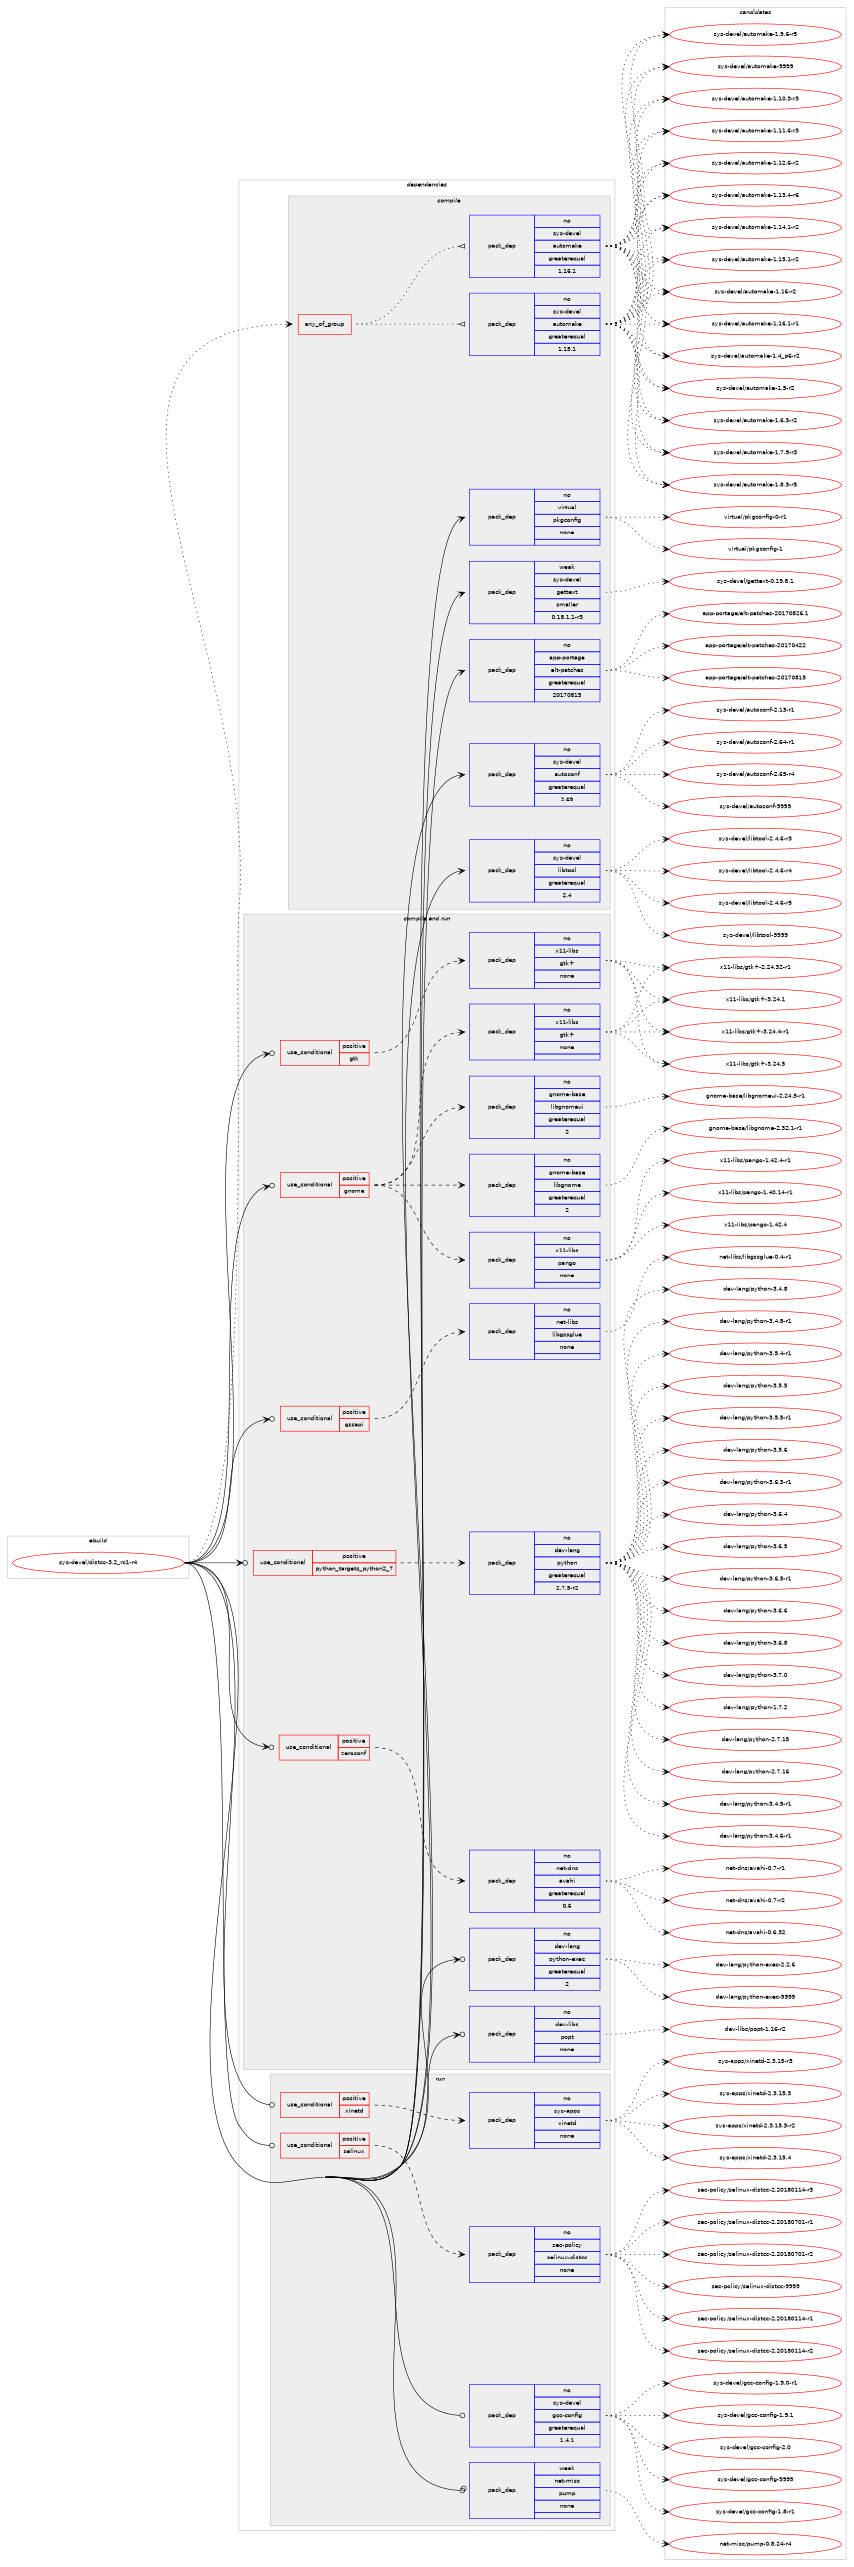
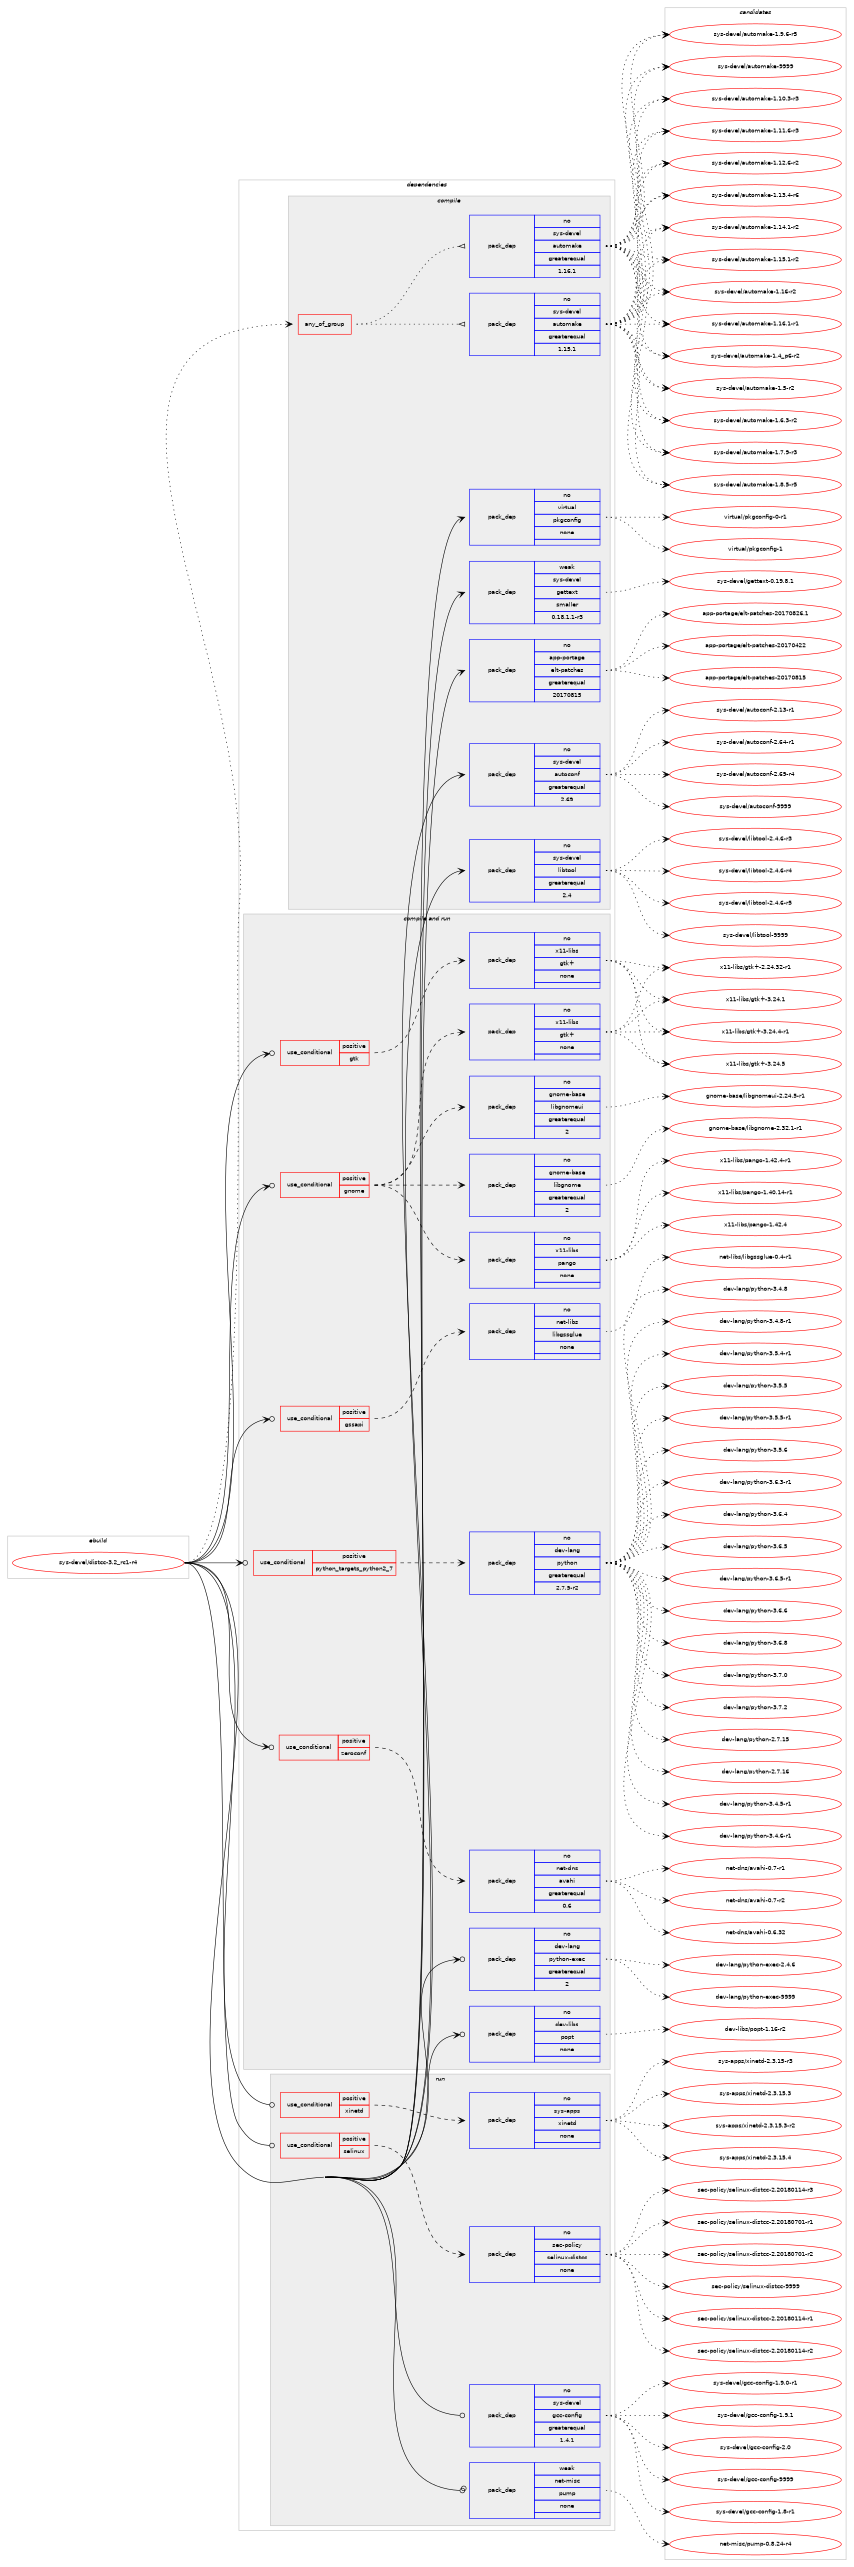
node "dev-lang/python-1.7.2": label "dev-lang/python-1.7.2" -> "dev-lang/python-3.7.2"
node "dev-lang/python-exec-2.2.6": label "dev-lang/python-exec-2.2.6" -> "dev-lang/python-exec-2.4.6"
